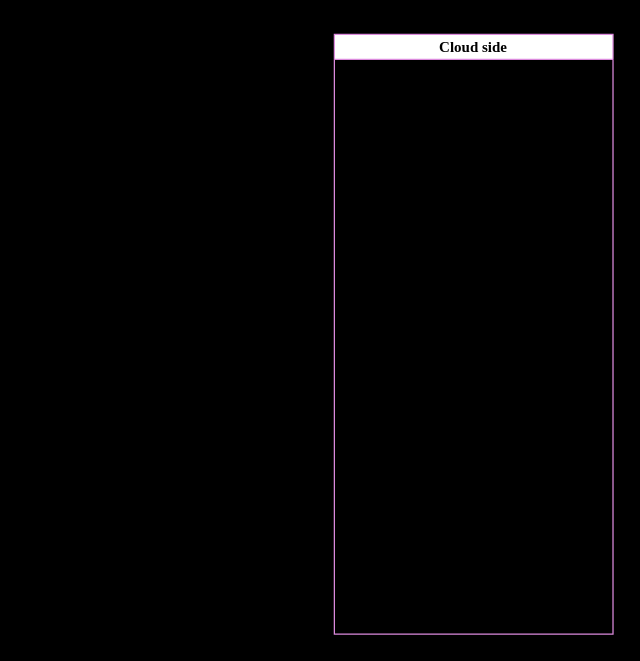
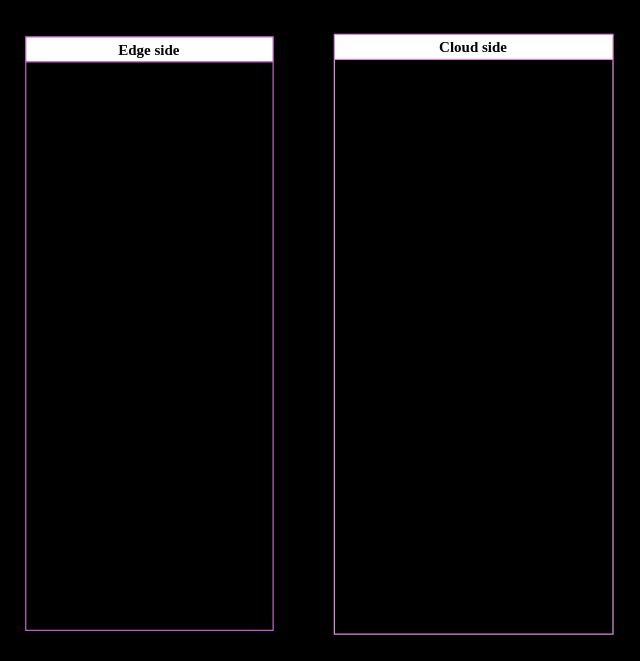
node "Edge side": added
